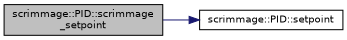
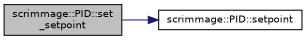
node "scrimmage::PID::scrimmage _setpoint": label "scrimmage::PID::scrimmage _setpoint" -> "scrimmage::PID::set _setpoint"
